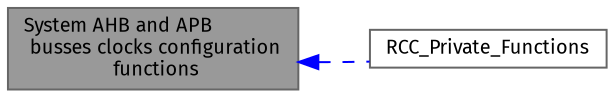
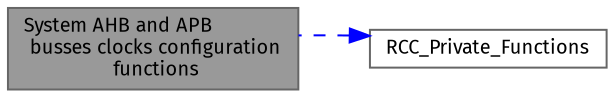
edge "RCC_Private_Functions" -> "System AHB and APB busses clocks configuration functions": reversed
